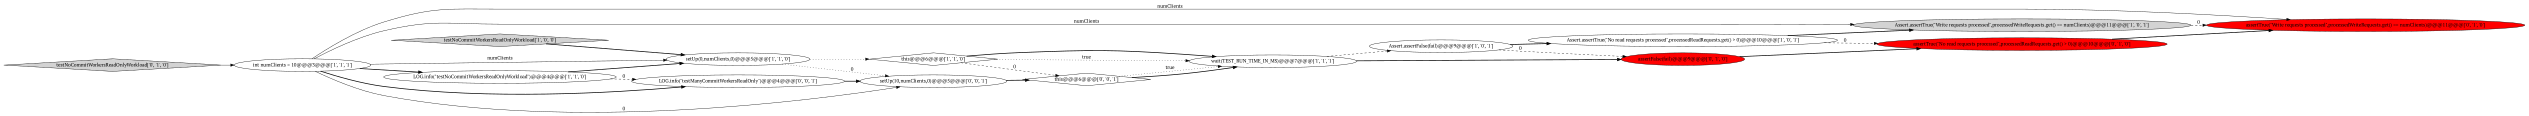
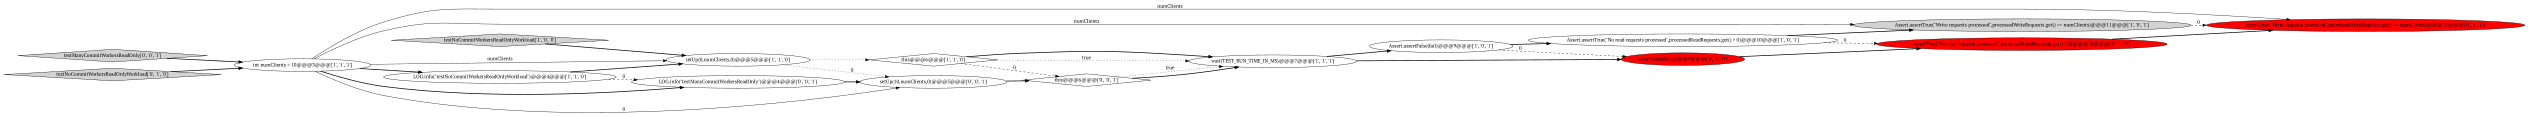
edge "wait(TEST_RUN_TIME_IN_MS)@@@7@@@['1', '1', '1']" -> "Assert.assertFalse(fail)@@@9@@@['1', '0', '1']": style dashed -> bold
node "testManyCommitWorkersReadOnly['0', '0', '1']": added
edge "testNoCommitWorkersReadOnlyWorkload['0', '1', '0']" -> "int numClients = 10@@@3@@@['1', '1', '1']": style solid -> bold
